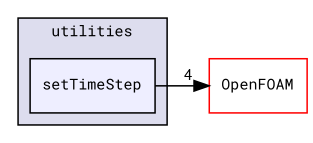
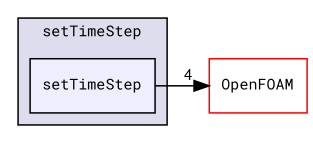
cluster "utilities": label "utilities" -> "setTimeStep"
